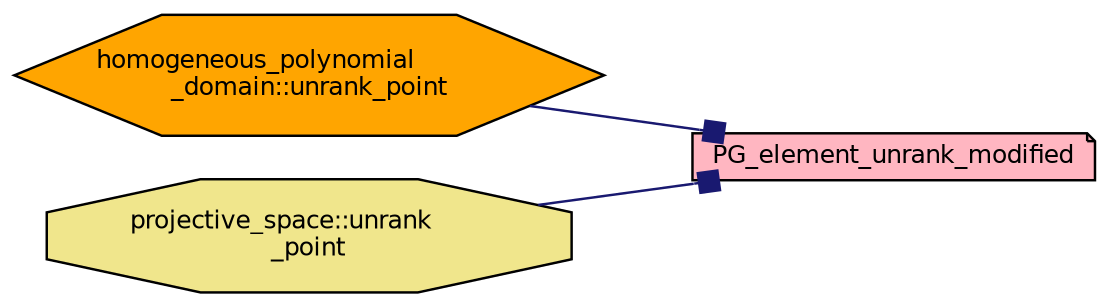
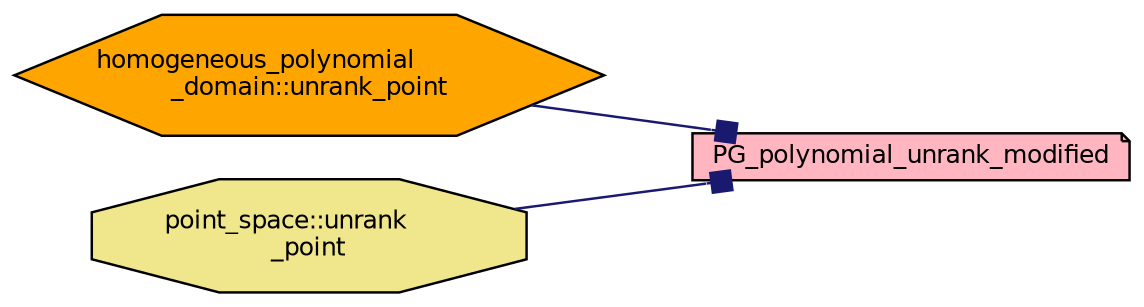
node "PG_element_unrank_modified": label "PG_element_unrank_modified" -> "PG_polynomial_unrank_modified"
node "projective_space::unrank _point": label "projective_space::unrank _point" -> "point_space::unrank _point"
